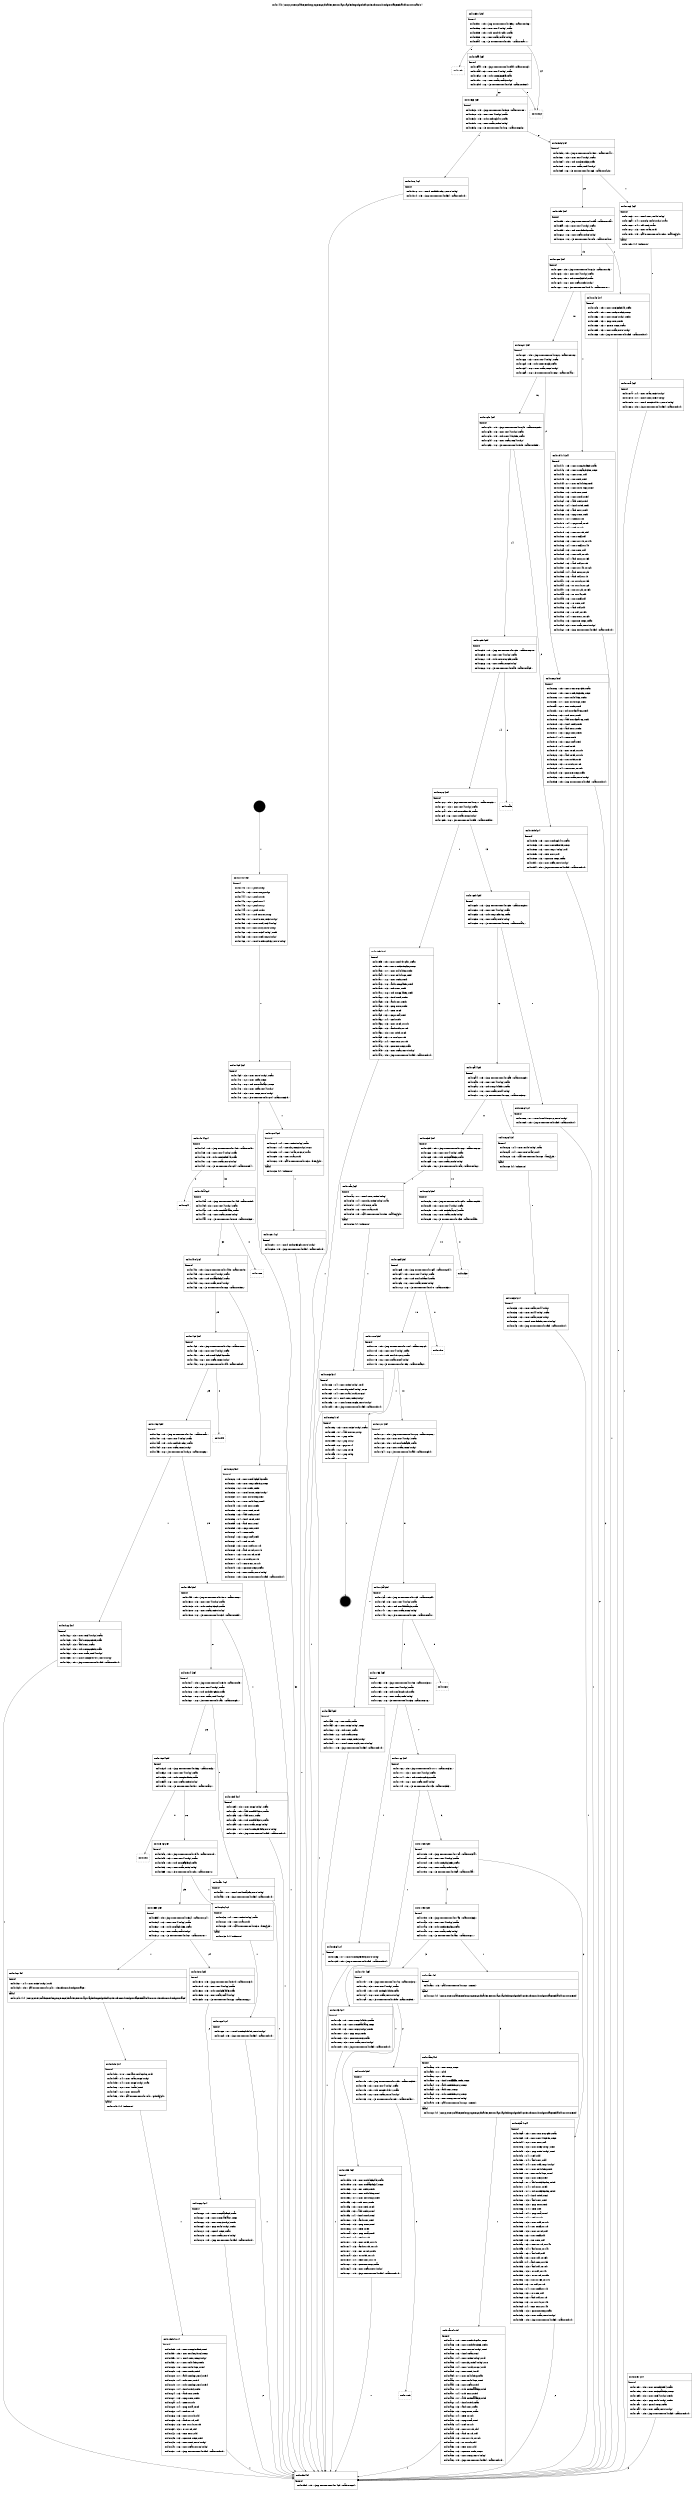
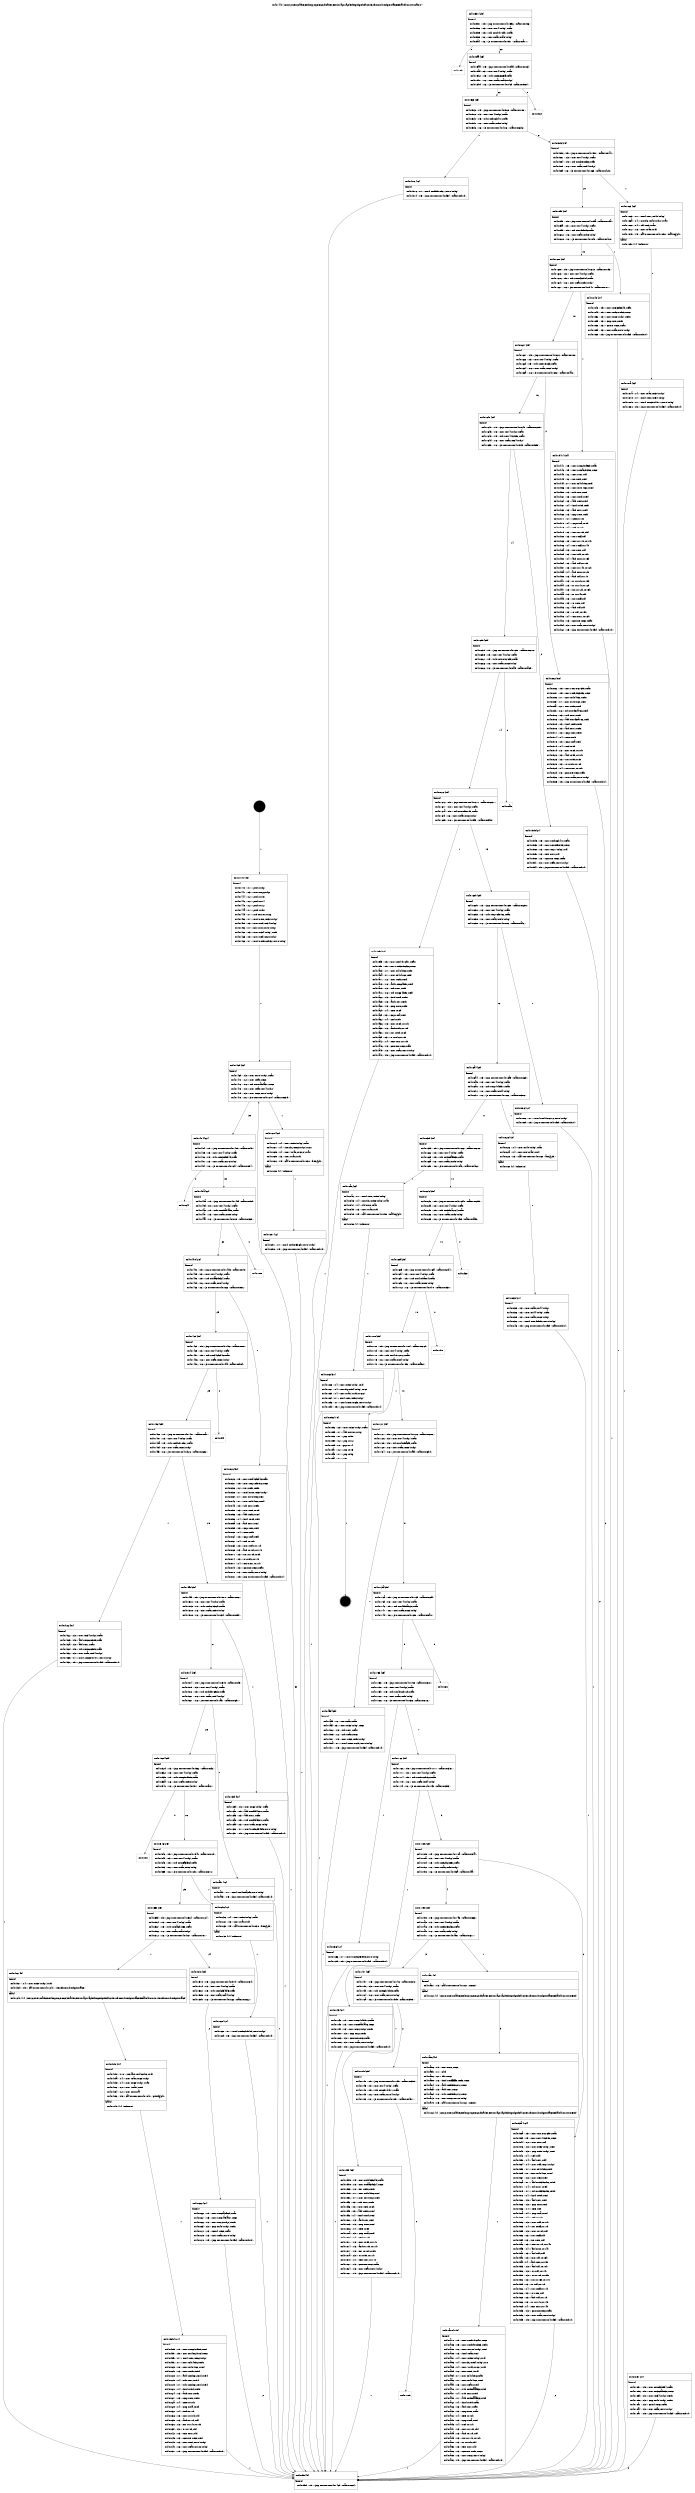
edge "0x401591 [25]" -> "0x401dcd": now "0x401591 [25]" -> "0x4015aa [25]"
edge "0x40146d [23]" -> "0x401484 [22]": added, label "30"
